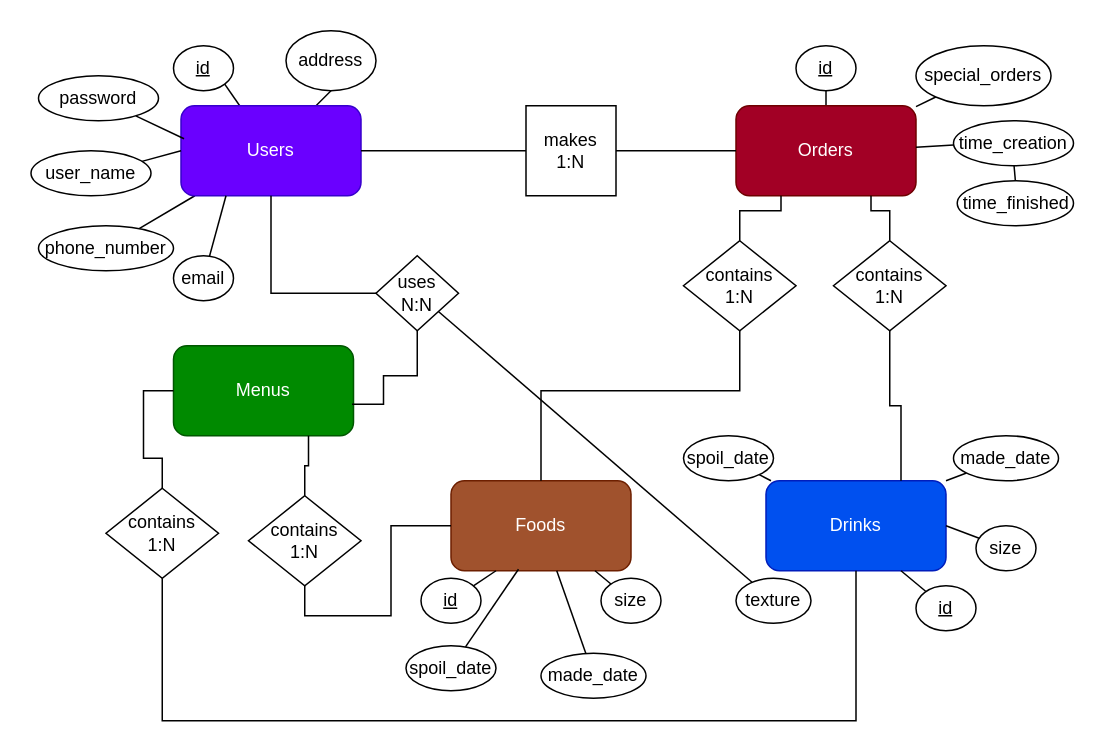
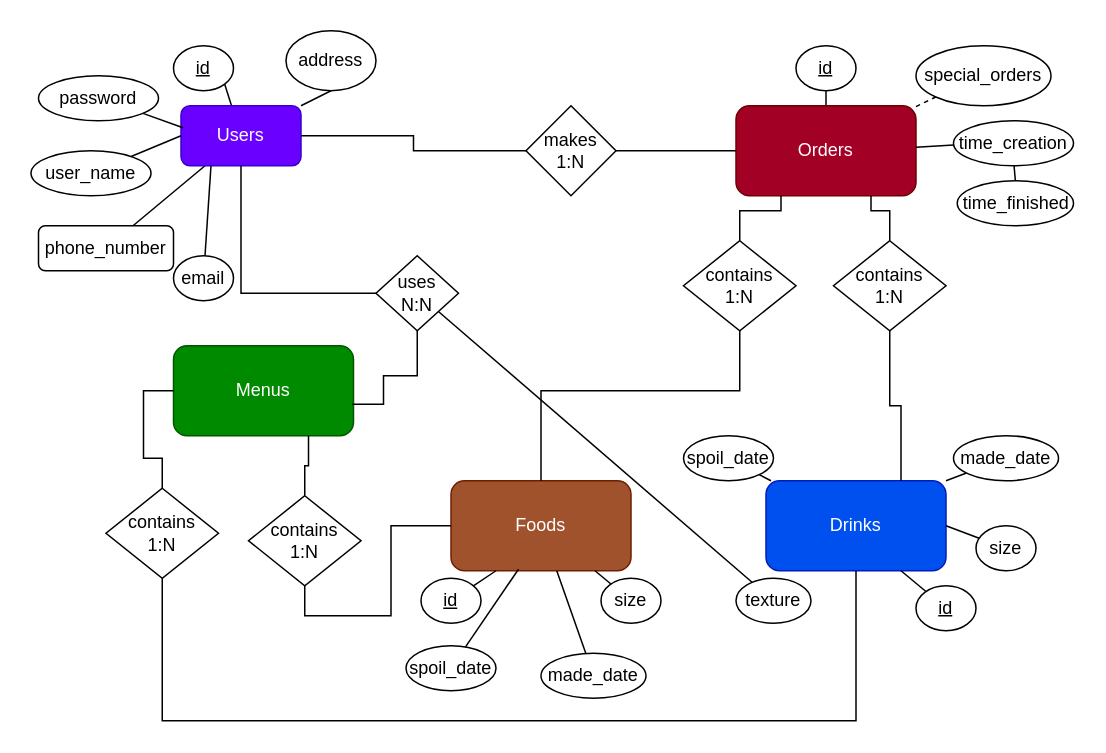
edge "special_orders" -- "Orders": style solid -> dashed
node "Users": size 180x90 -> 120x60
node "makes 1:N": shape rectangle -> diamond
node "phone_number": shape ellipse -> rounded rectangle
